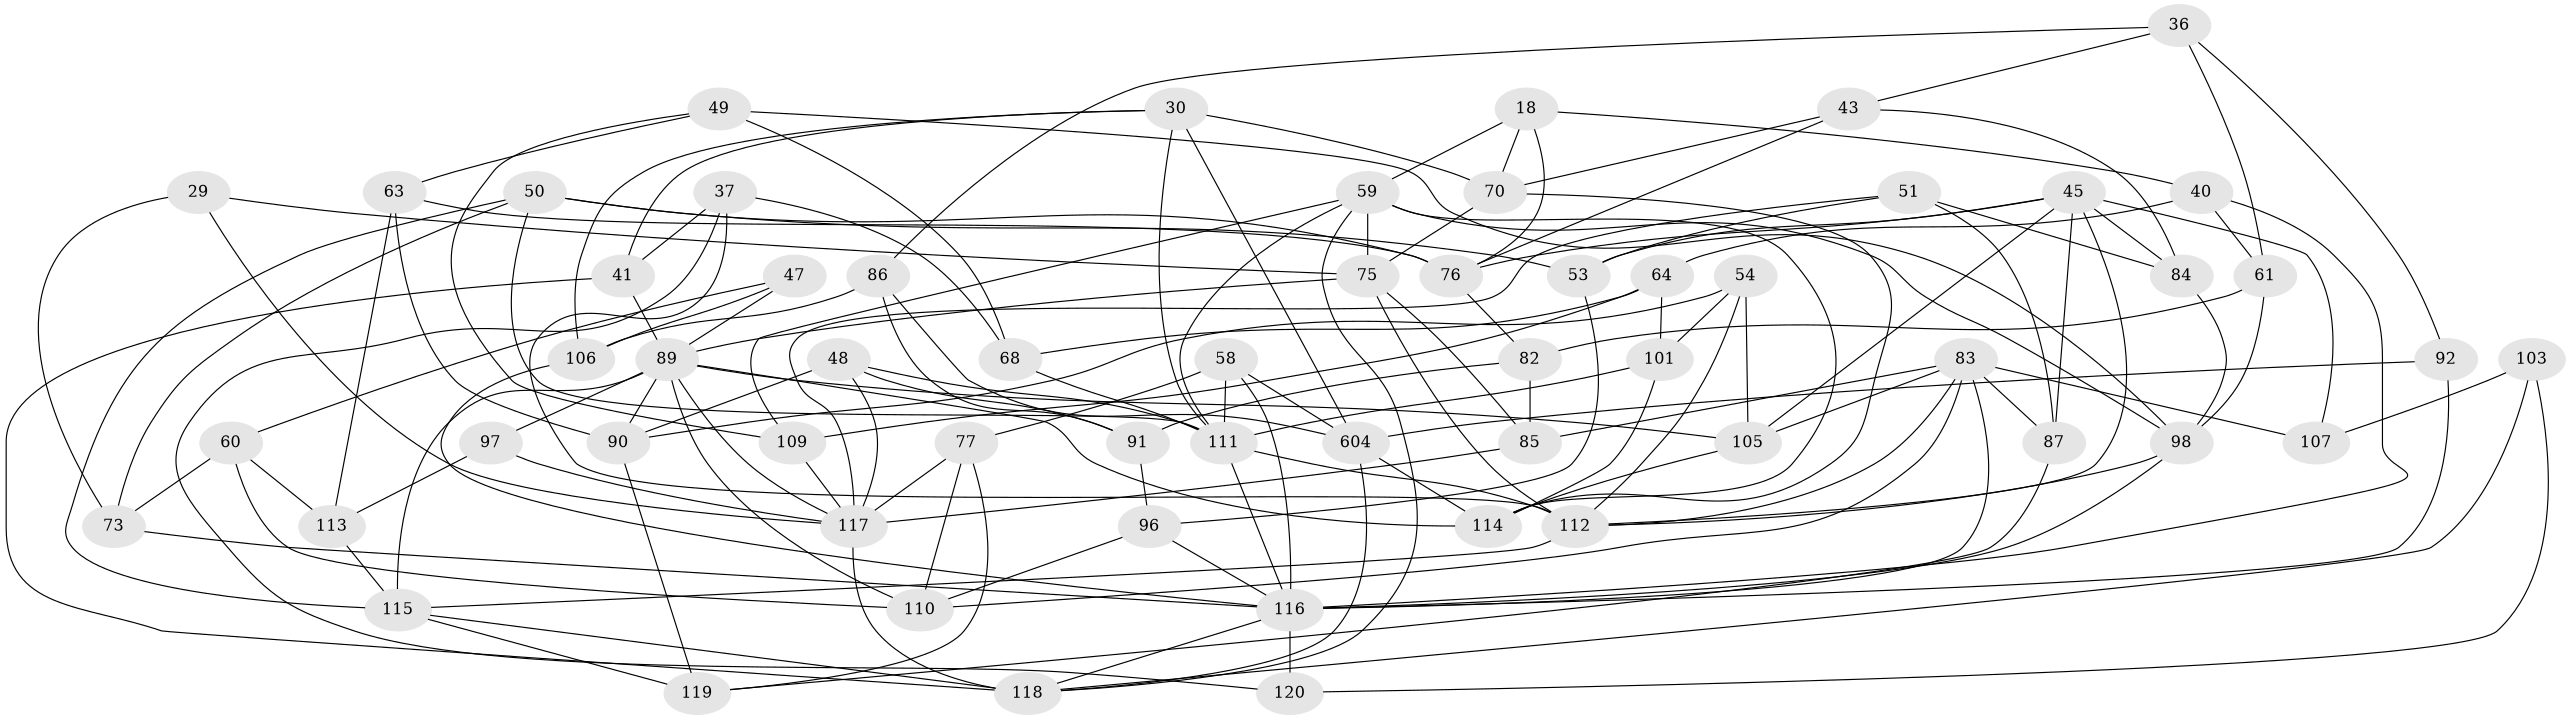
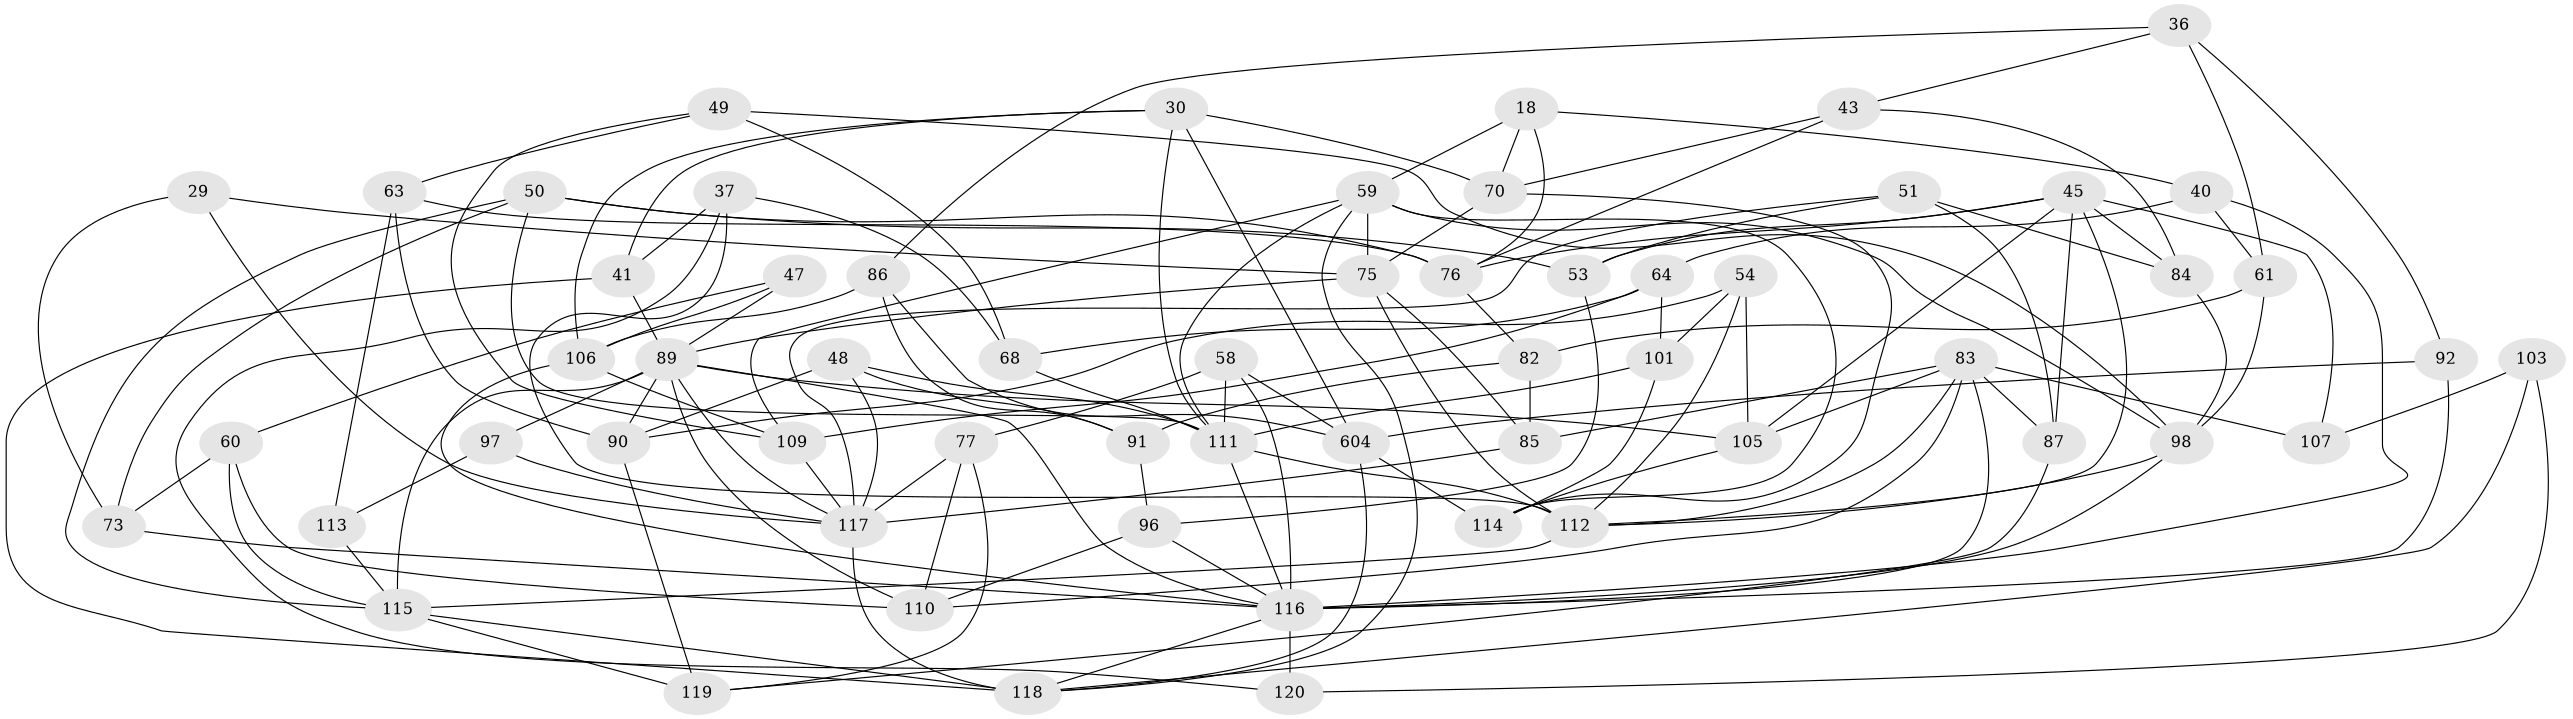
edge "106" -- "109": added
edge "89" -- "114": now "89" -- "116"
edge "60" -- "113": now "60" -- "115"
